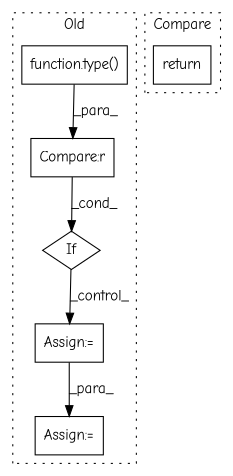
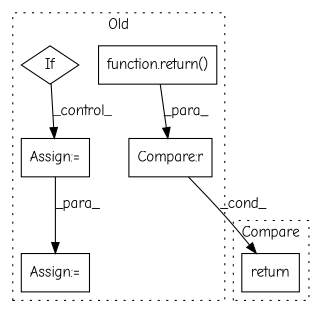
node "function.type()": label "function.type()" -> "function.return()"
edge "Compare:r" -> "If": now "Compare:r" -> "return"
